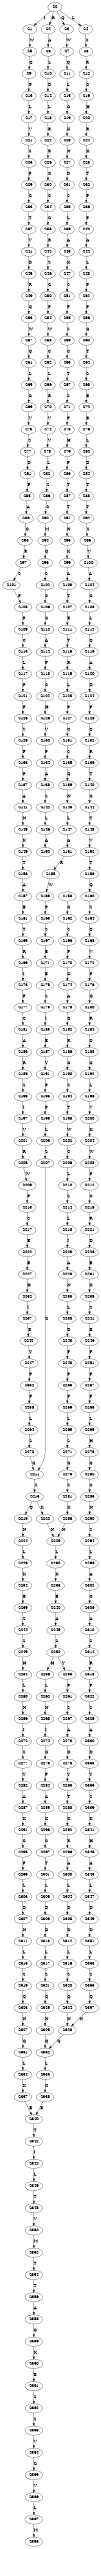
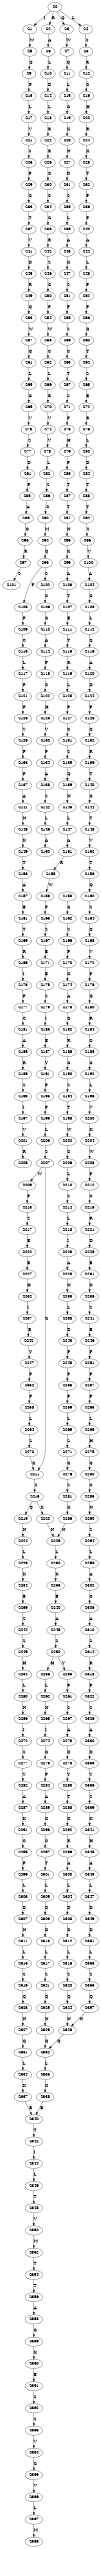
edge "S101" -> "S105": now "S98" -> "S105"
edge "S205" -> "S209": now "S207" -> "S209"
